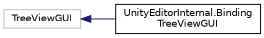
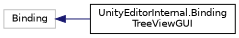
node "TreeViewGUI": label "TreeViewGUI" -> "Binding"
